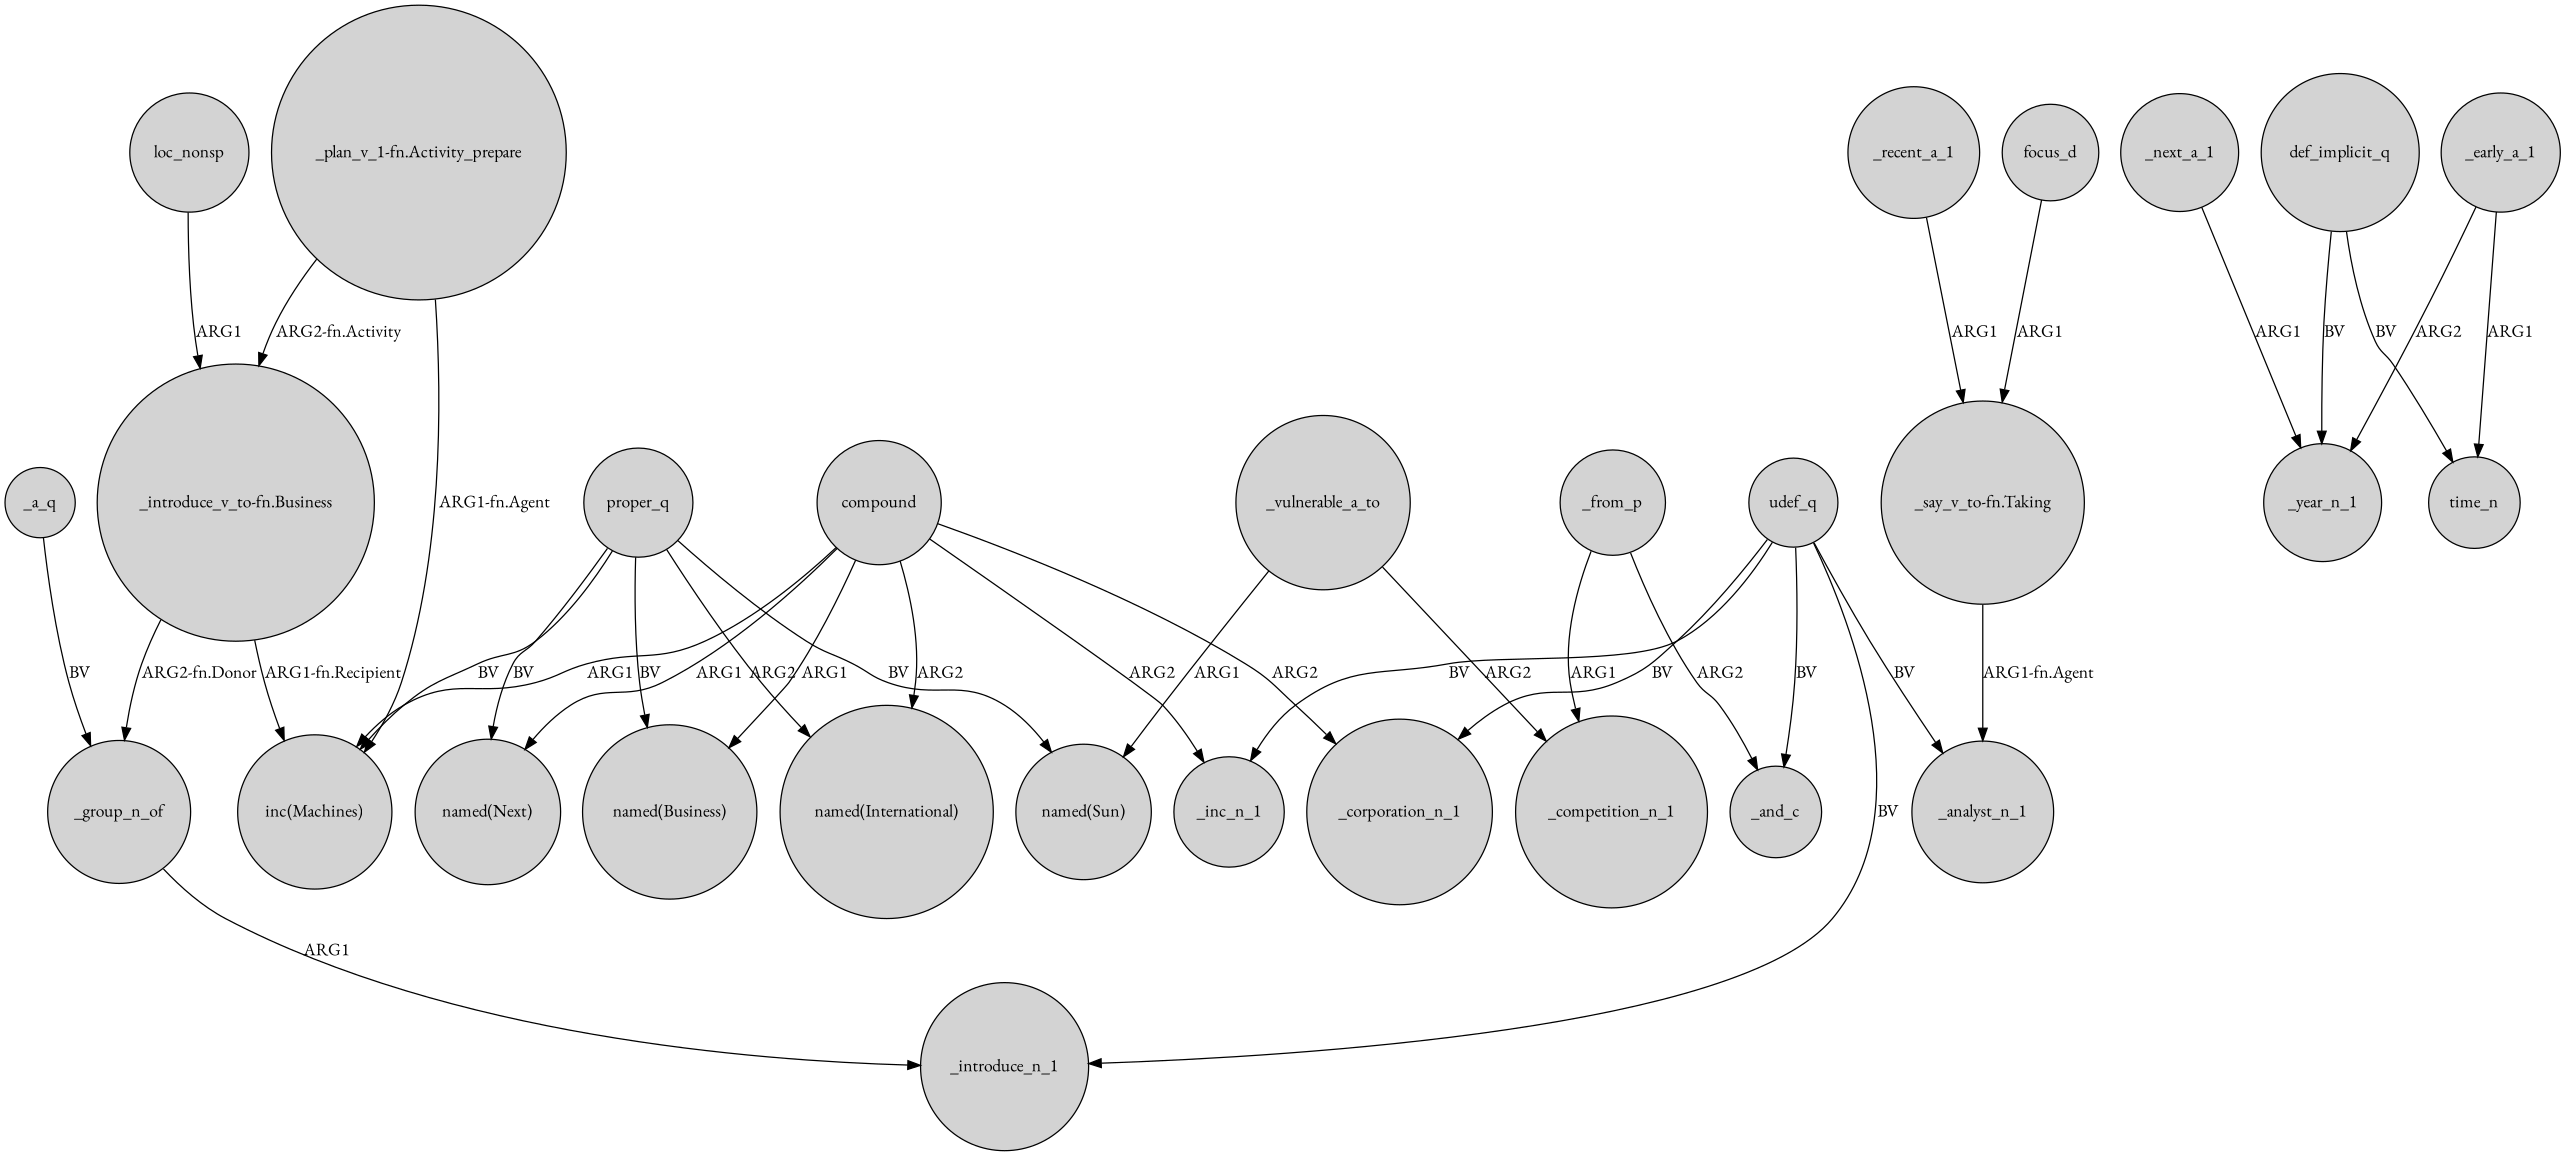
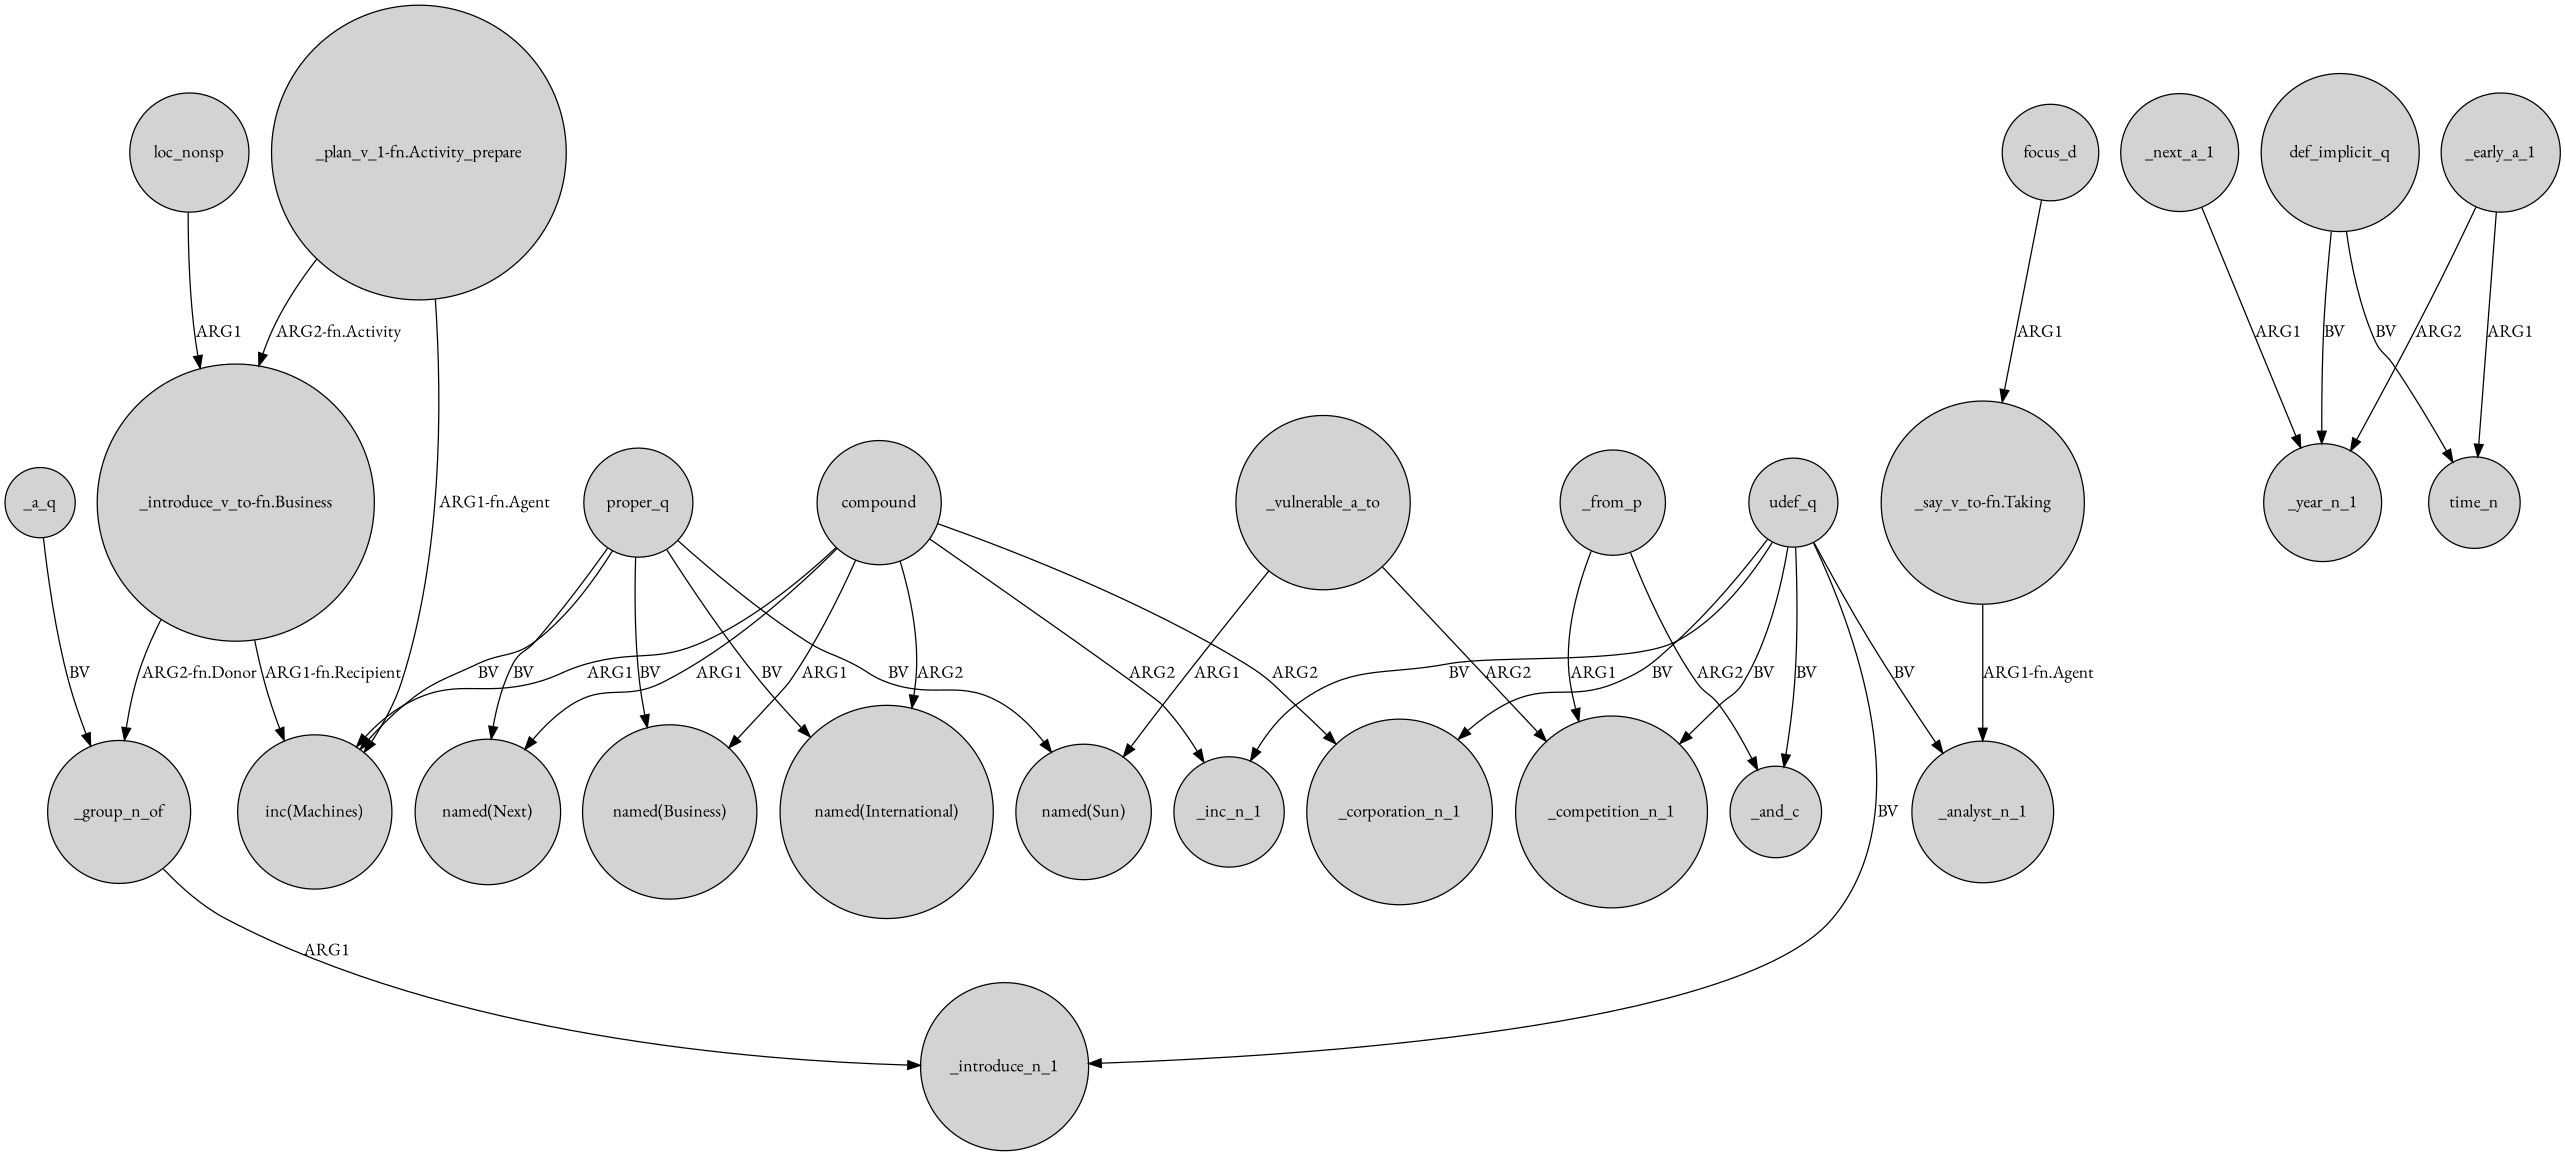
node "_recent_a_1": removed
edge "udef_q" -> "_competition_n_1": added, label "BV"
edge "proper_q" -> "named(International)": label "ARG2" -> "BV"
